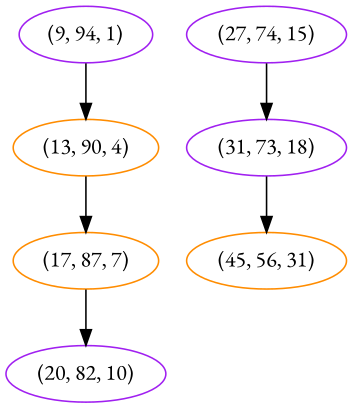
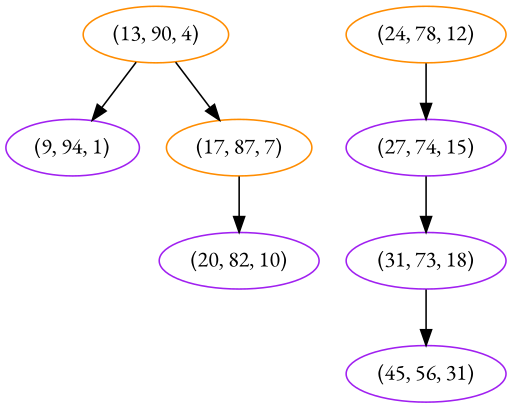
node "(24, 78, 12)": added
edge "(9, 94, 1)" -> "(13, 90, 4)": reversed
node "(45, 56, 31)": color darkorange -> purple
